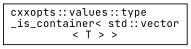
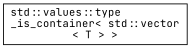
node "cxxopts::values::type _is_container< std::vector < T > >": label "cxxopts::values::type _is_container< std::vector < T > >" -> "std::values::type _is_container< std::vector < T > >"
